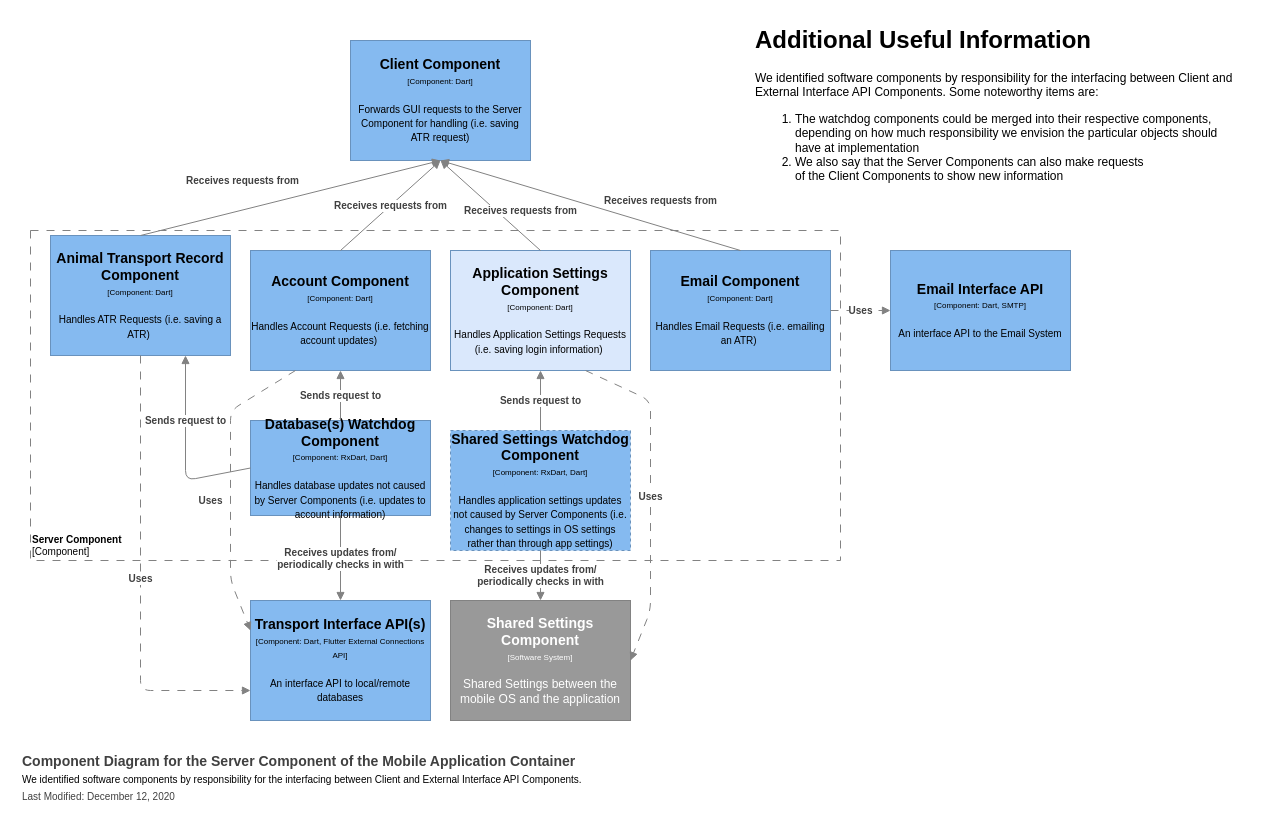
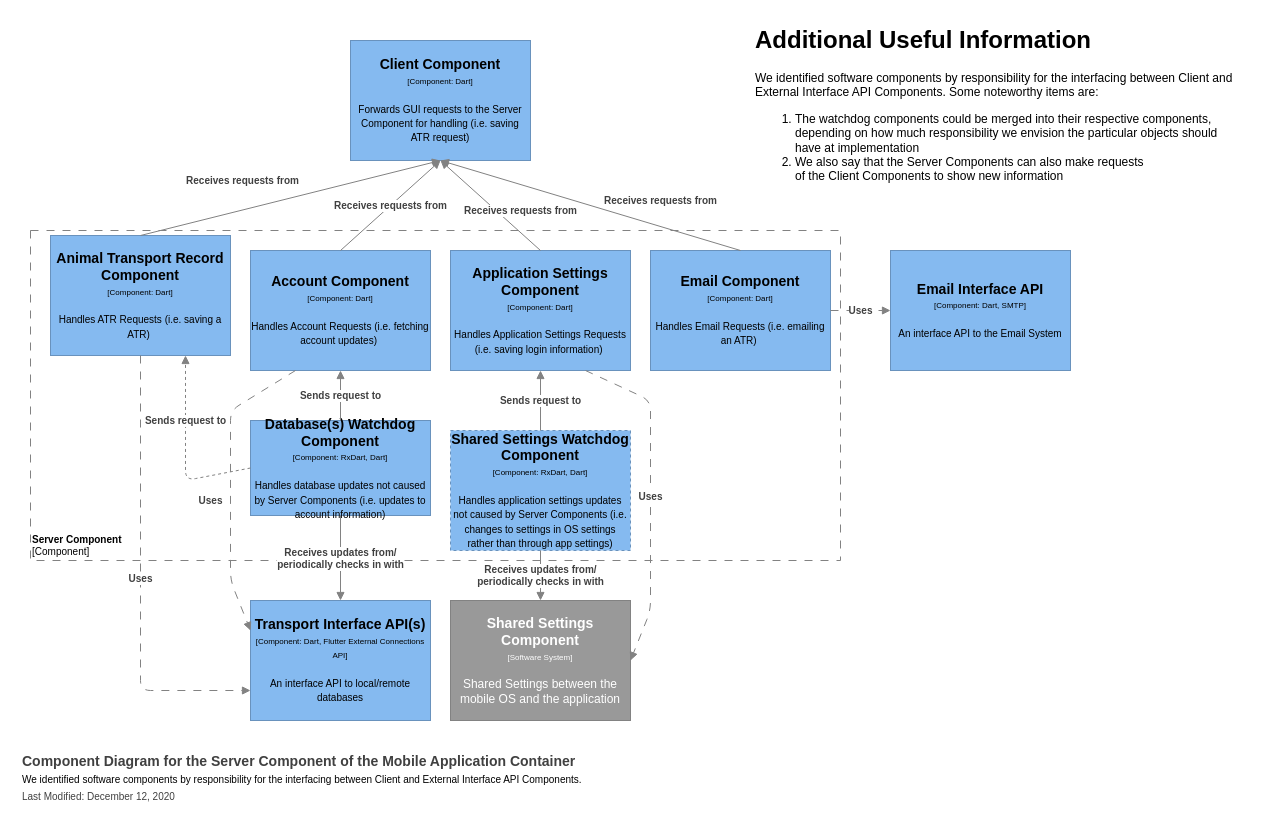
node "Application Settings Component [Component: Dart] Handles Application Settings Requests (i.e. saving login information)": fillcolor #dae8fc -> #85baf0
edge "Database(s) Watchdog Component [Component: RxDart, Dart] Handles database updates not caused by Server Components (i.e. updates to account information)" -> "Animal Transport Record Component [Component: Dart] Handles ATR Requests (i.e. saving a ATR)": style solid -> dashed
